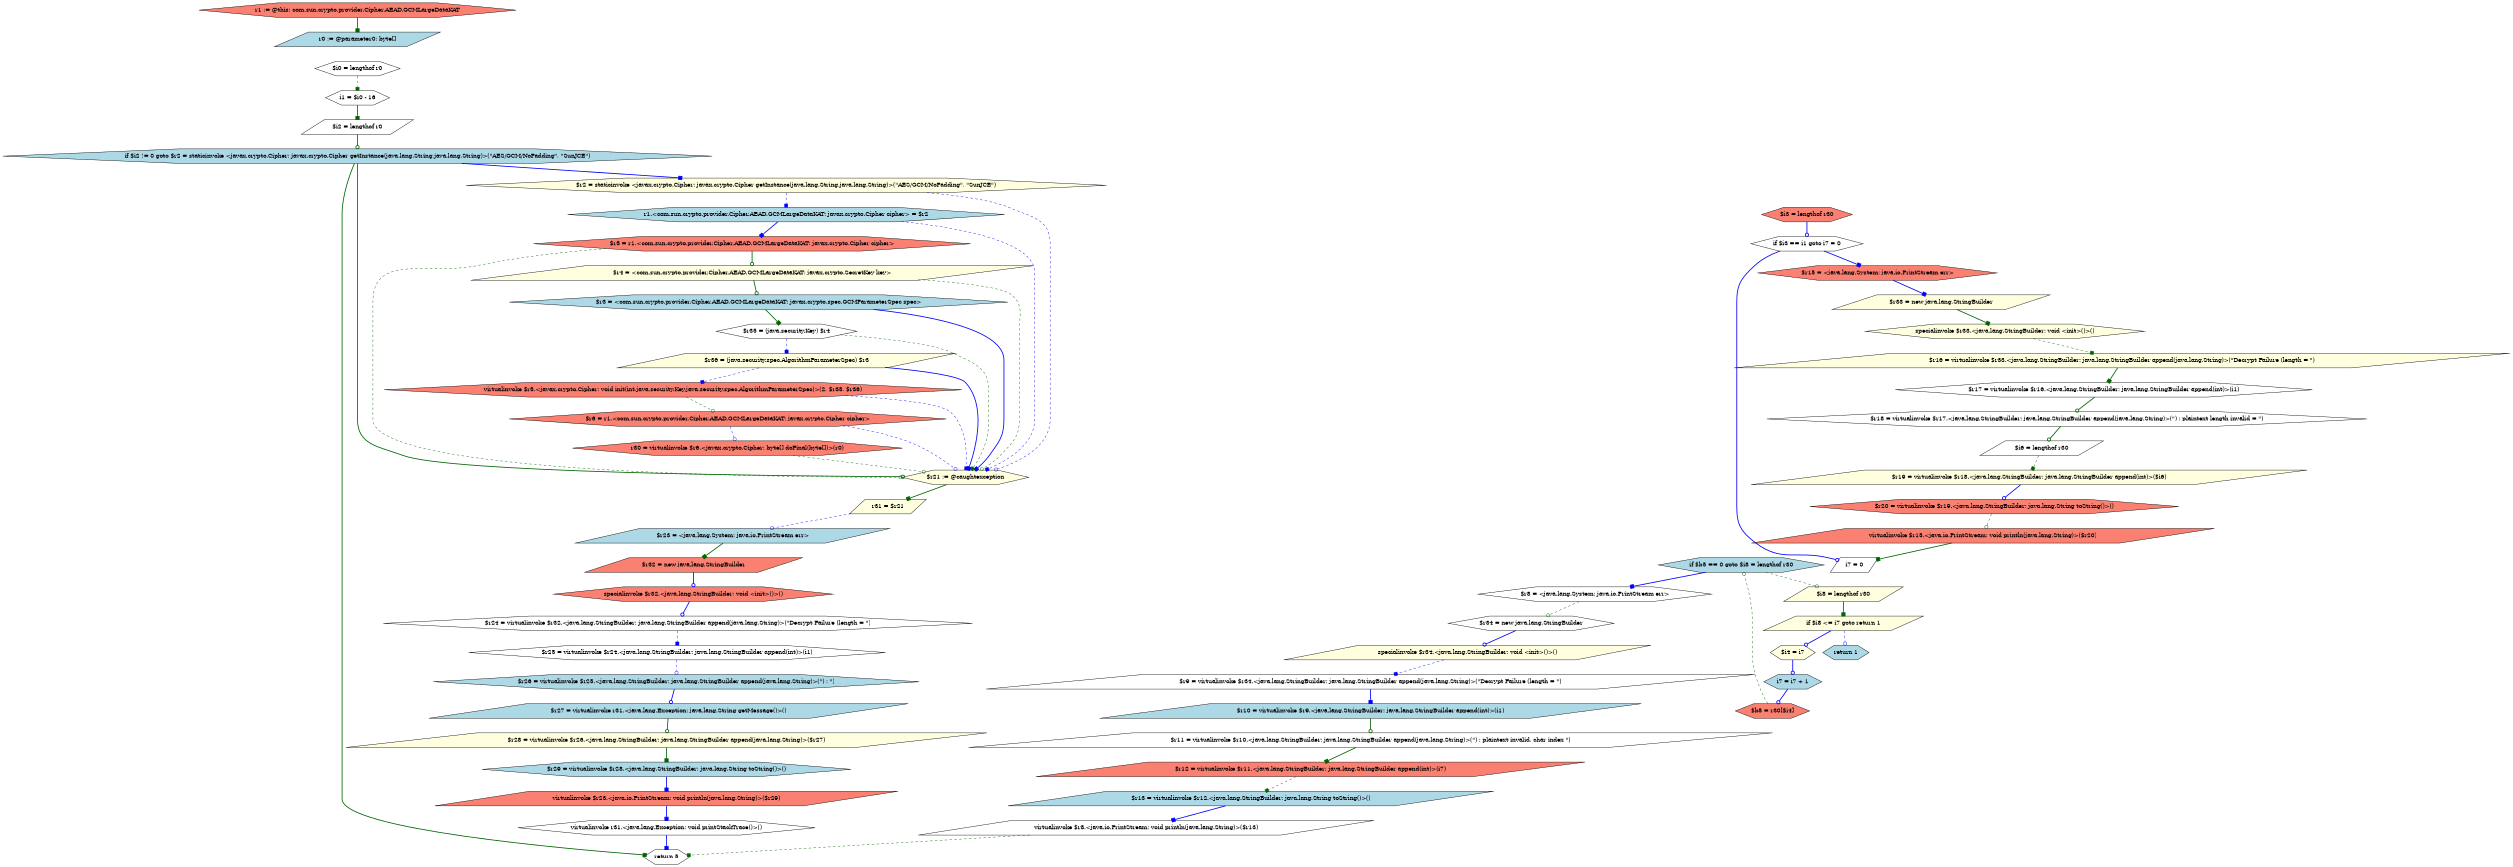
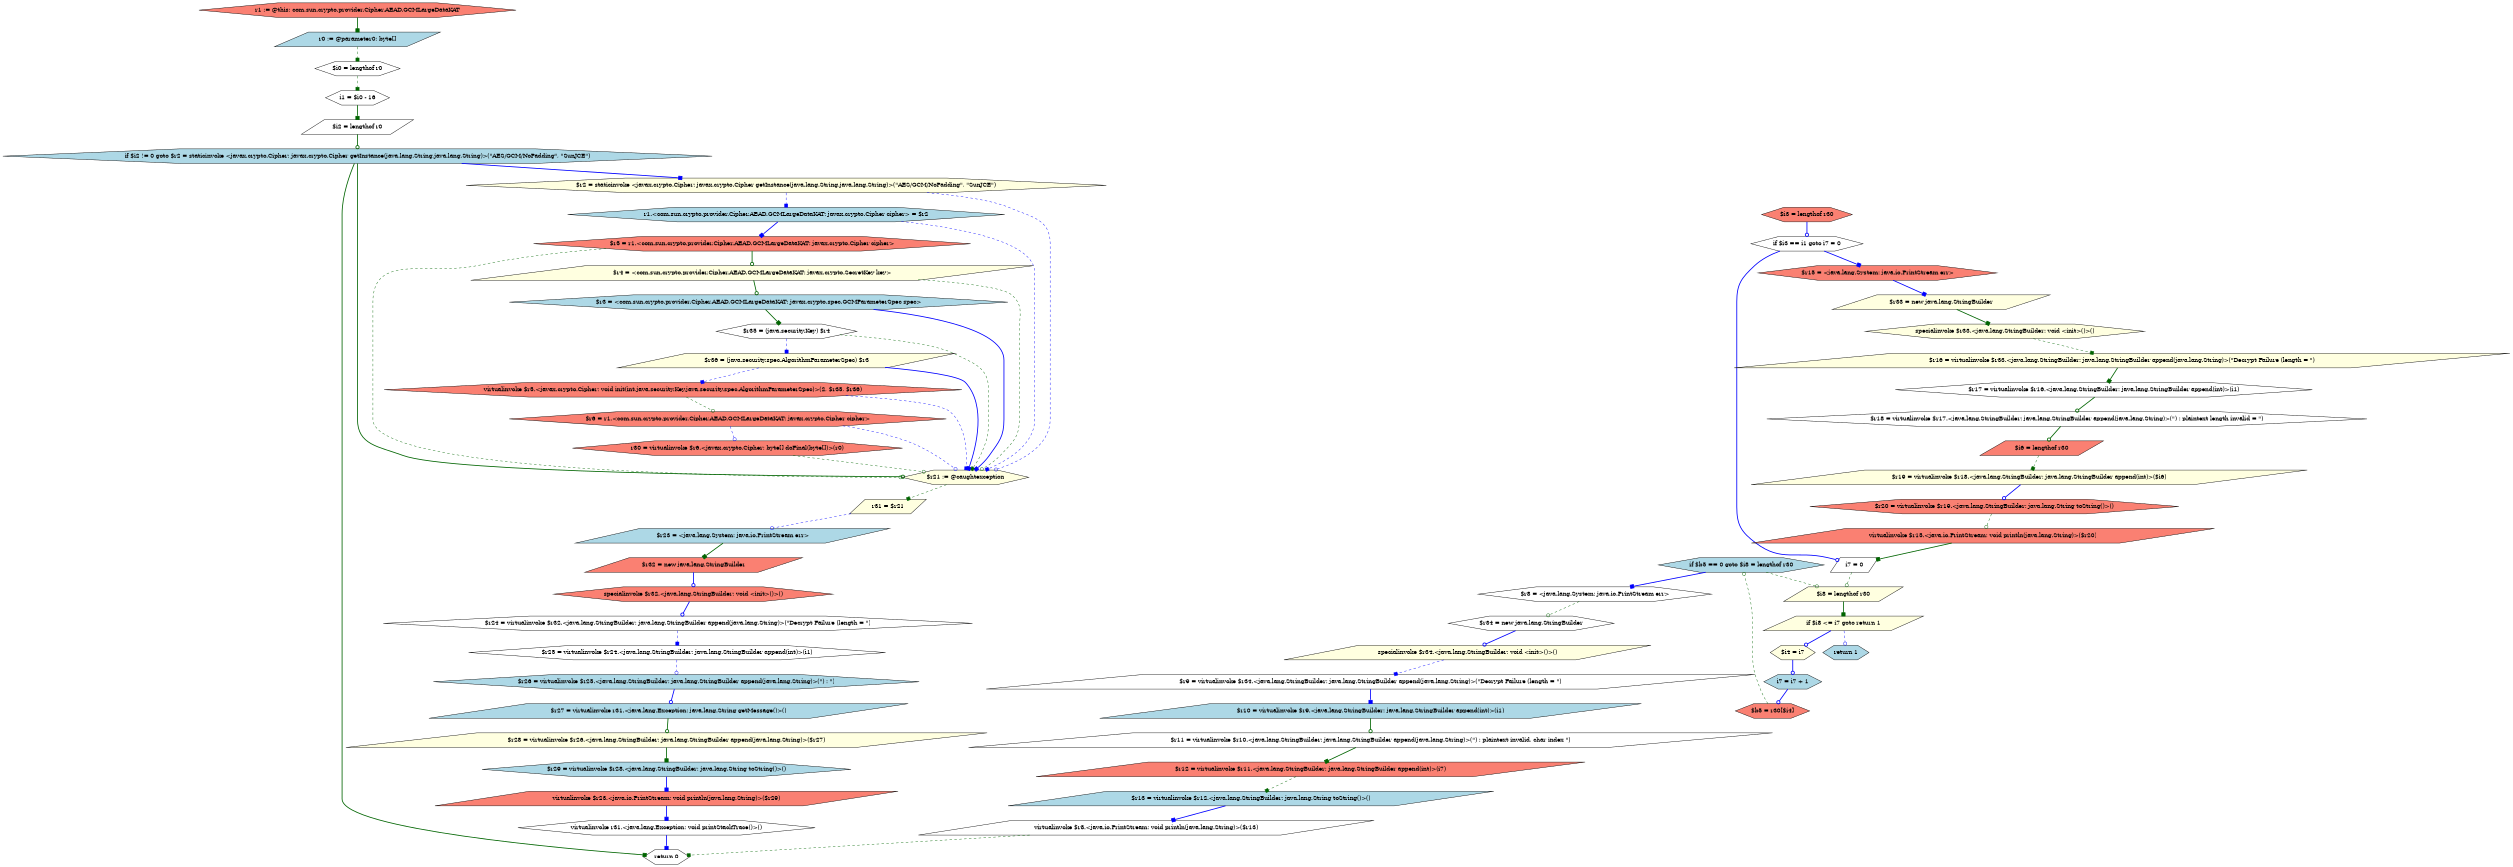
edge "r0 := @parameter0: byte[]" -> "$i0 = lengthof r0": added
node "$i6 = lengthof r30": fillcolor white -> salmon
edge "$r21 := @caughtexception" -> "r31 = $r21": style bold -> dashed
edge "i7 = 0" -> "$i8 = lengthof r30": added
node "return 5": label "return 5" -> "return 0"
